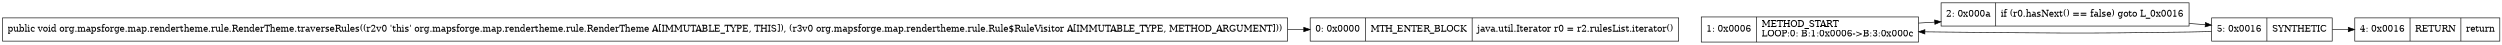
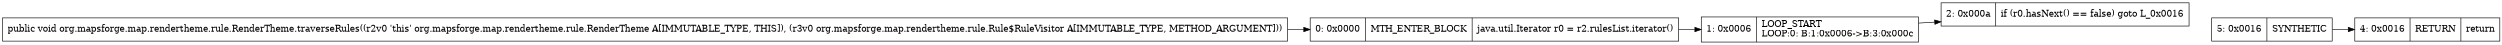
node "1: 0x0006": text "METHOD_START" -> "LOOP_START"
edge "2: 0x000a" -> "5: 0x0016": removed
edge "5: 0x0016" -> "1: 0x0006": now "0: 0x0000" -> "1: 0x0006"
